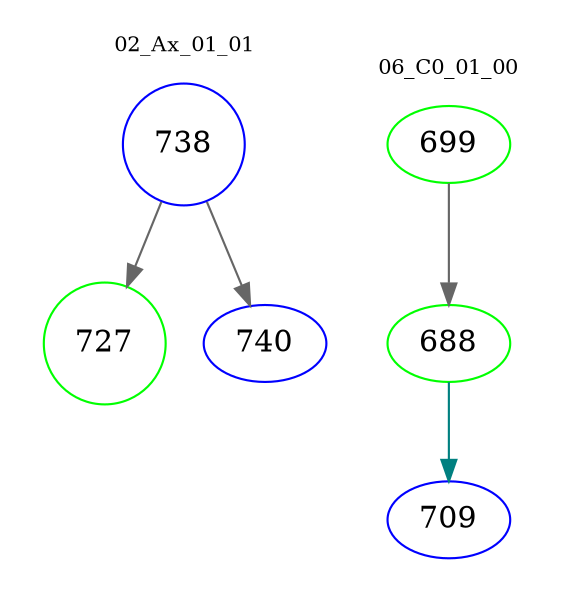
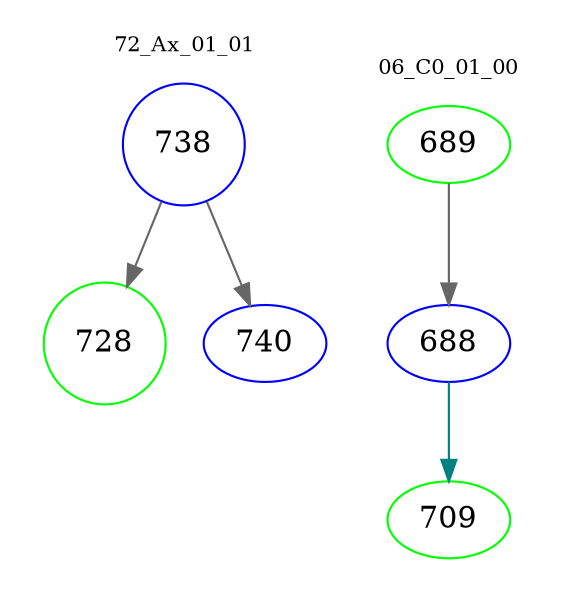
cluster "02_Ax_01_01": label "02_Ax_01_01" -> "72_Ax_01_01"
node "699": label "699" -> "689"
node "727": label "727" -> "728"
node "688": color green -> blue
node "709": color blue -> green
